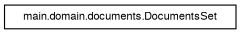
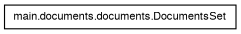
node "main.domain.documents.DocumentsSet": label "main.domain.documents.DocumentsSet" -> "main.documents.documents.DocumentsSet"
